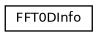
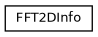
node "FFT0DInfo": label "FFT0DInfo" -> "FFT2DInfo"
